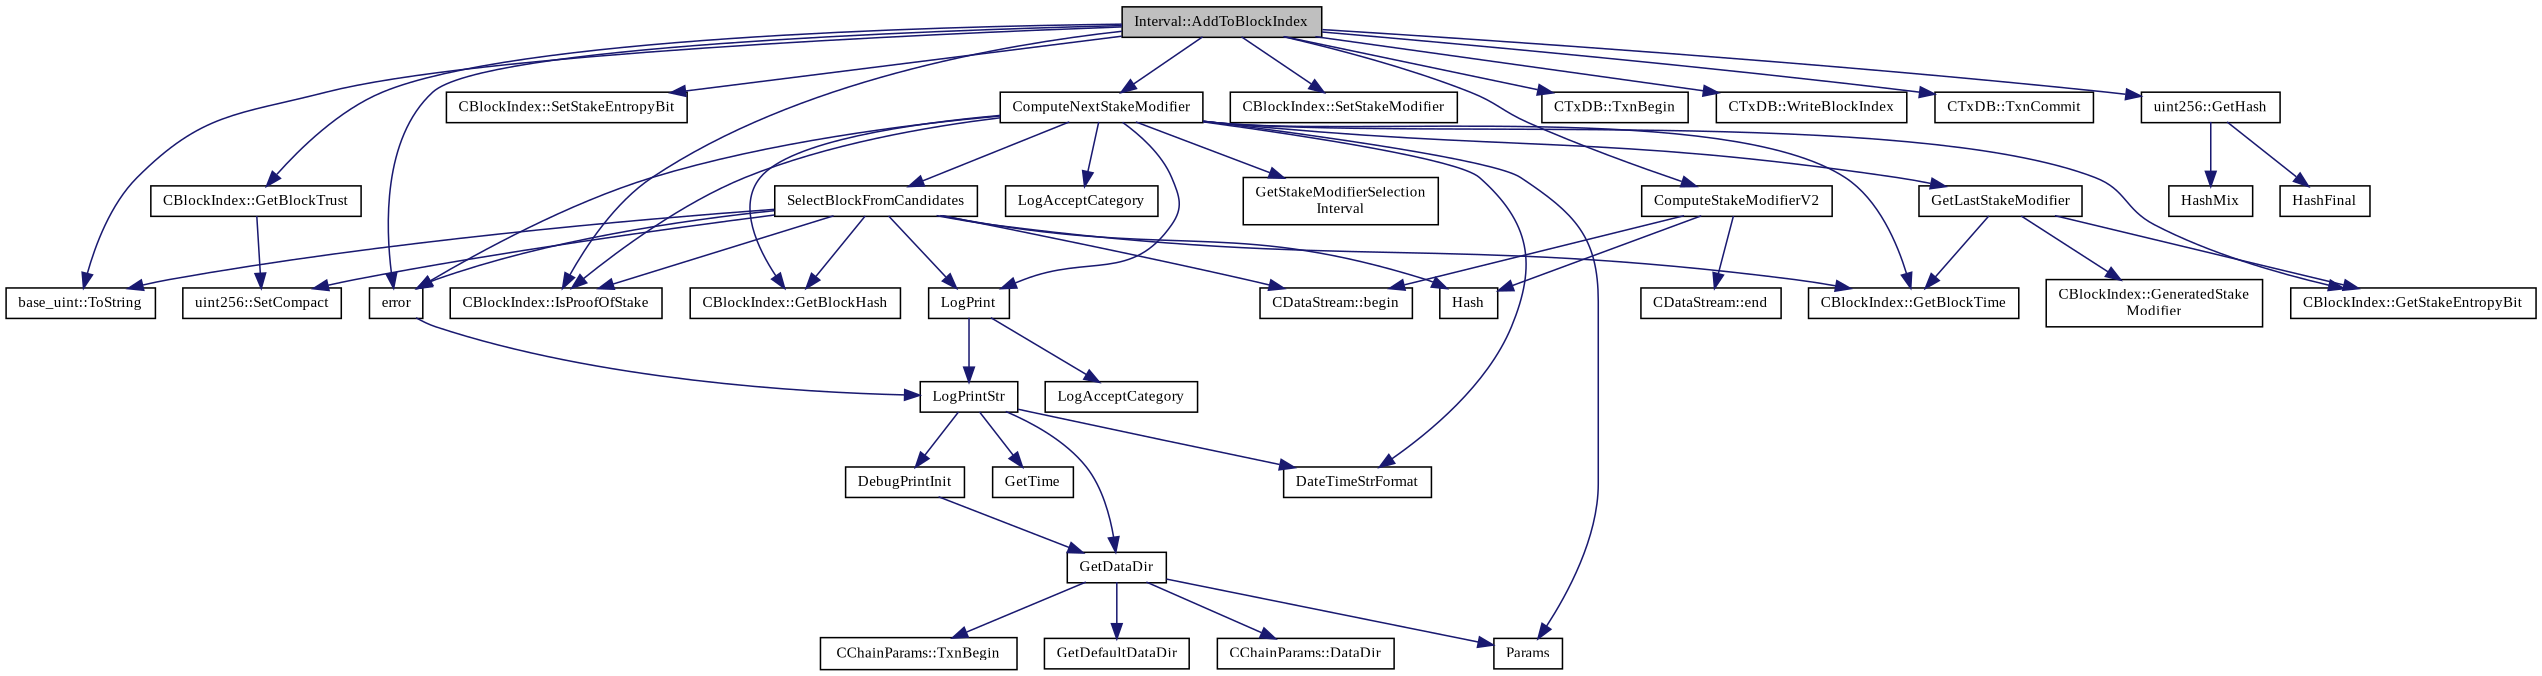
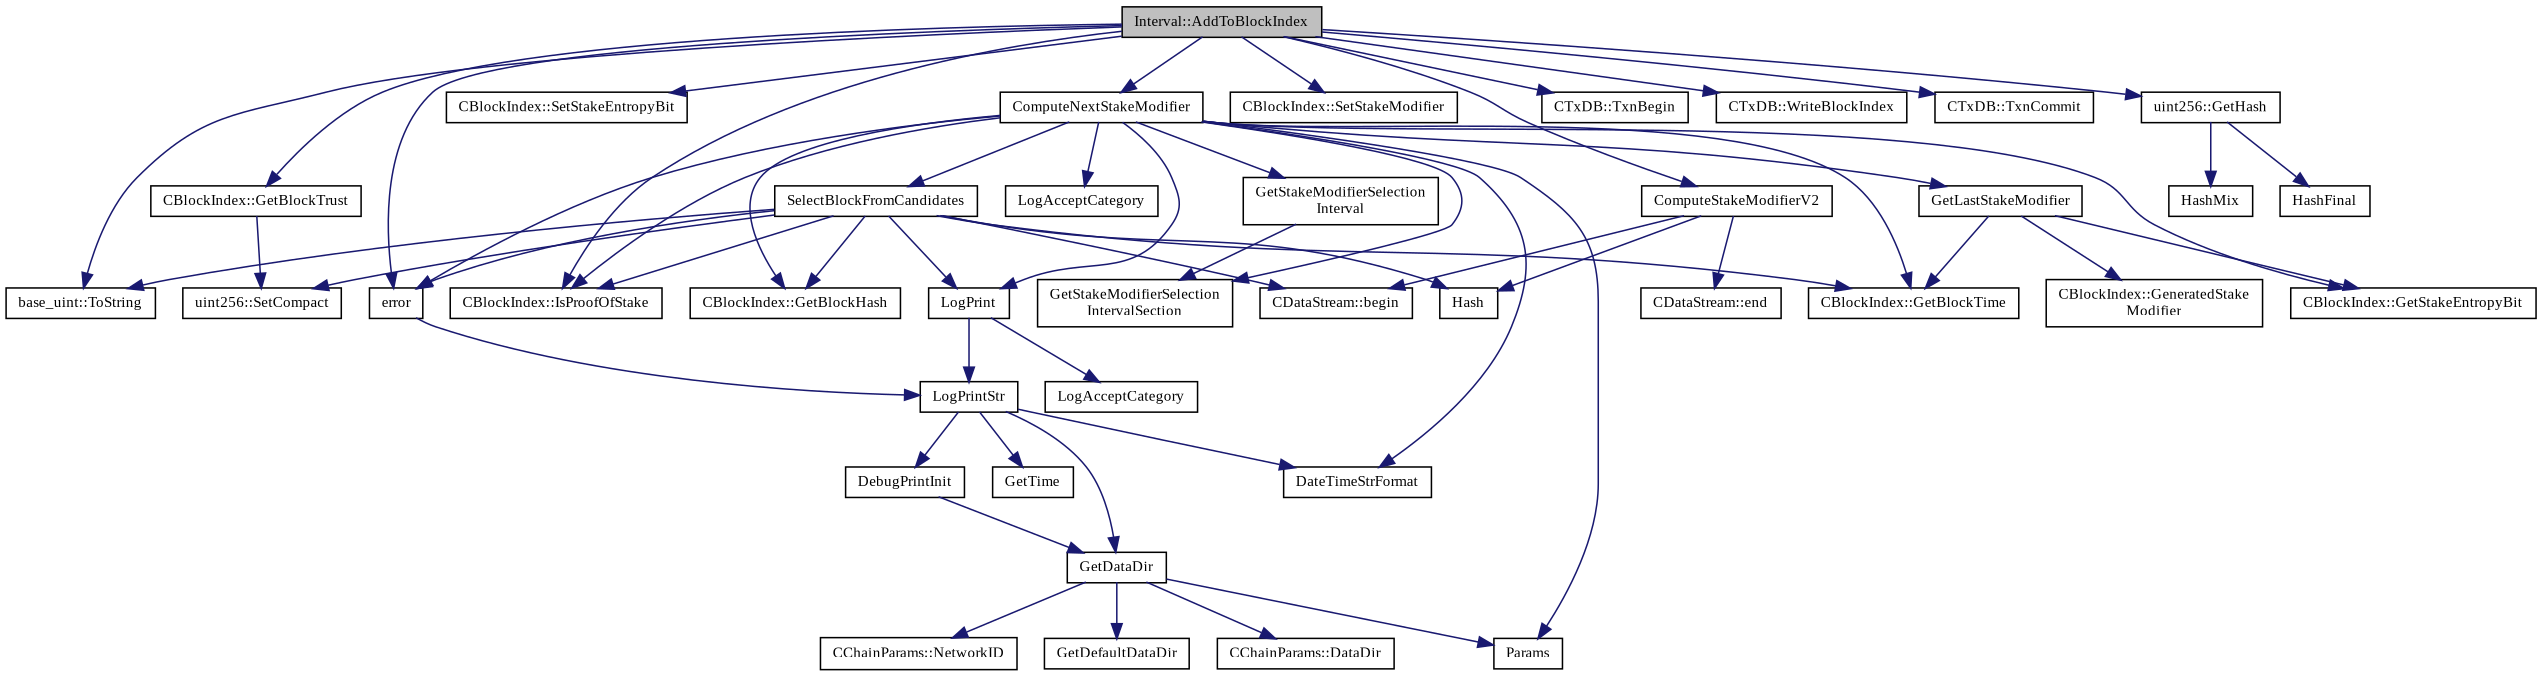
node "GetStakeModifierSelection IntervalSection": added
node "CChainParams::TxnBegin": label "CChainParams::TxnBegin" -> "CChainParams::NetworkID"
